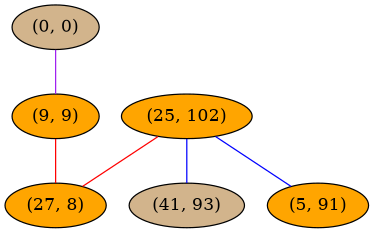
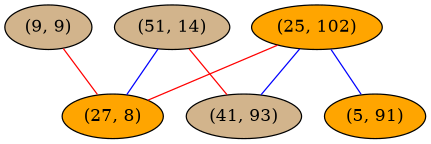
node "(0, 0)": removed
node "(51, 14)": added
node "(9, 9)": fillcolor orange -> tan
